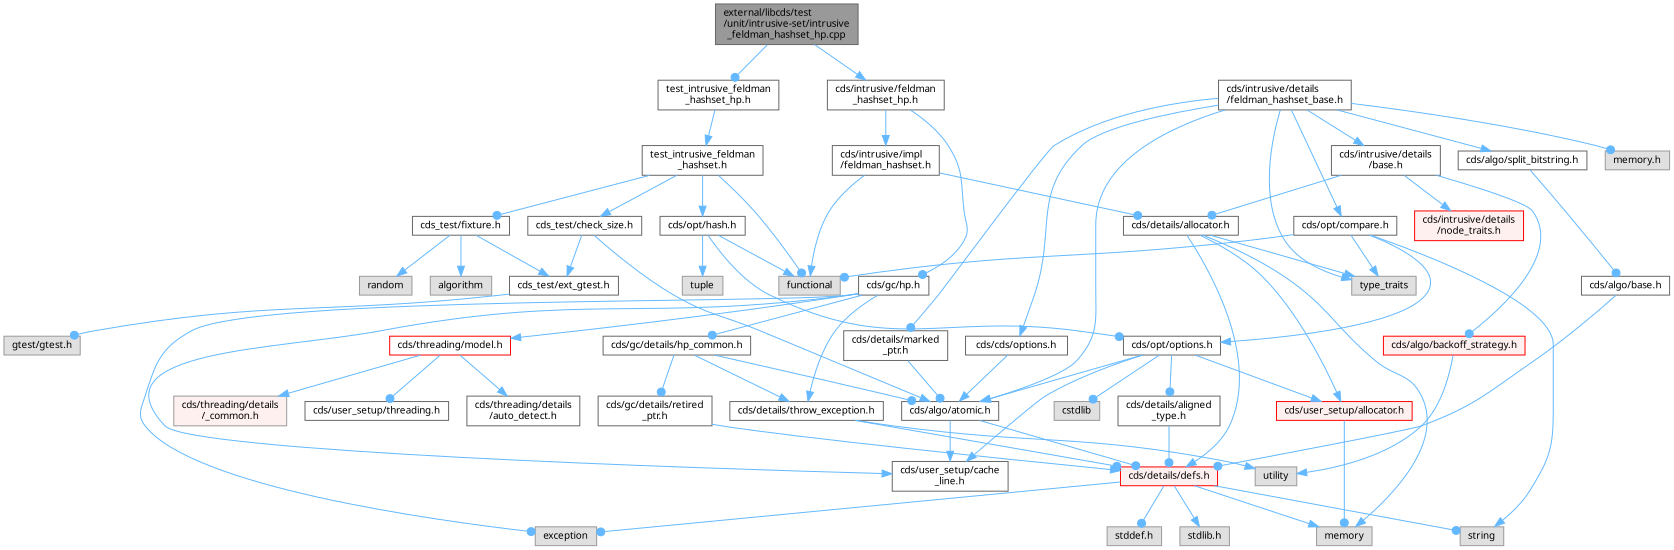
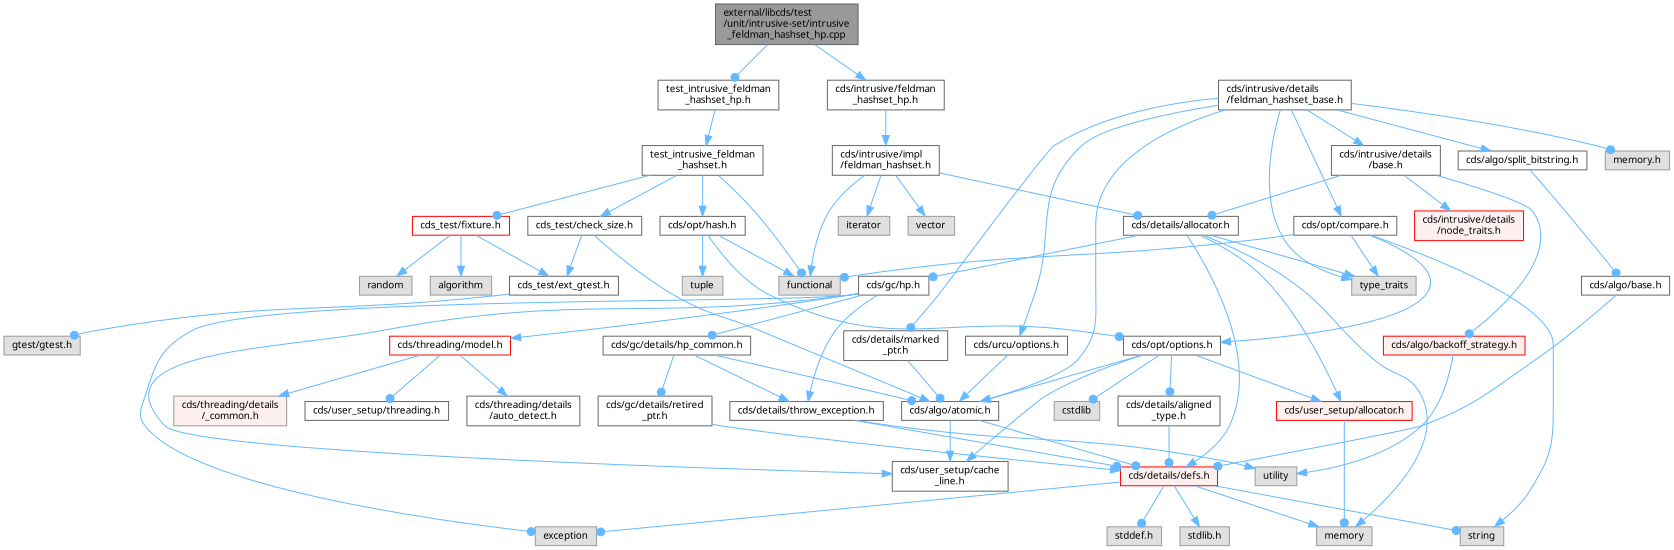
edge "cds/intrusive/feldman _hashset_hp.h" -> "cds/gc/hp.h": now "cds/details/allocator.h" -> "cds/gc/hp.h"
node "cds_test/fixture.h": color grey40 -> red
node "iterator": added
node "vector": added
node "cds/cds/options.h": label "cds/cds/options.h" -> "cds/urcu/options.h"
